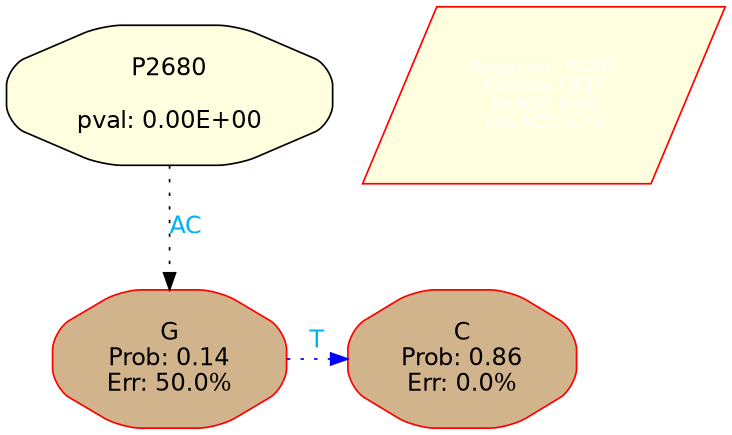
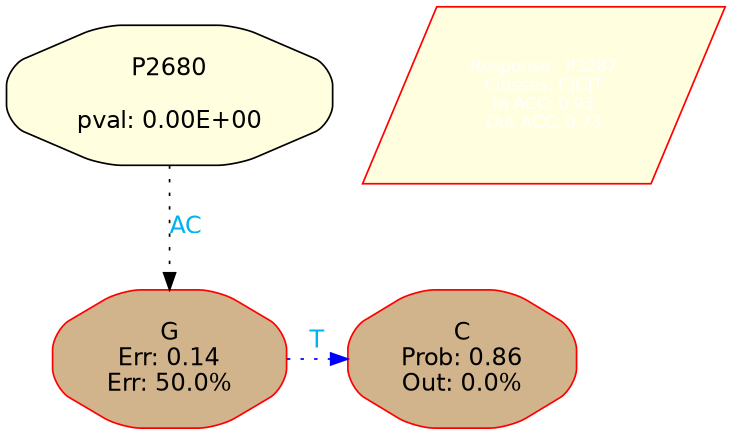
node "G Prob: 0.14 Err: 50.0%": label "G Prob: 0.14 Err: 50.0%" -> "G Err: 0.14 Err: 50.0%"
node "C Prob: 0.86 Err: 0.0%": label "C Prob: 0.86 Err: 0.0%" -> "C Prob: 0.86 Out: 0.0%"
